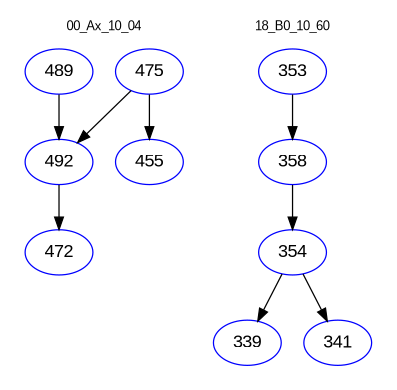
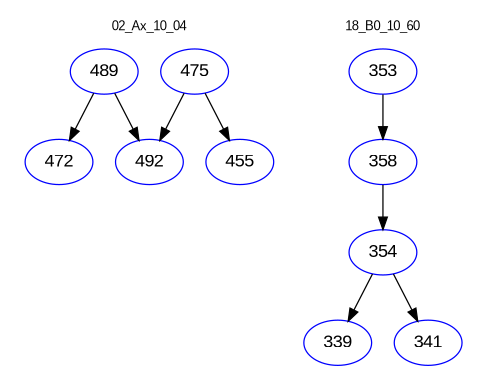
cluster "00_Ax_10_04": label "00_Ax_10_04" -> "02_Ax_10_04"
edge "492" -> "472": now "489" -> "472"
